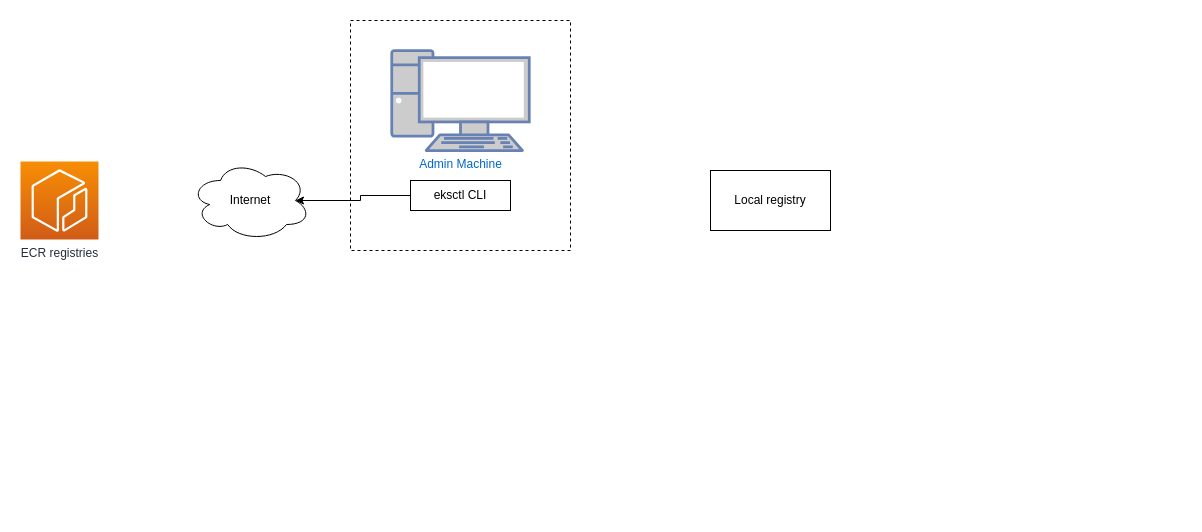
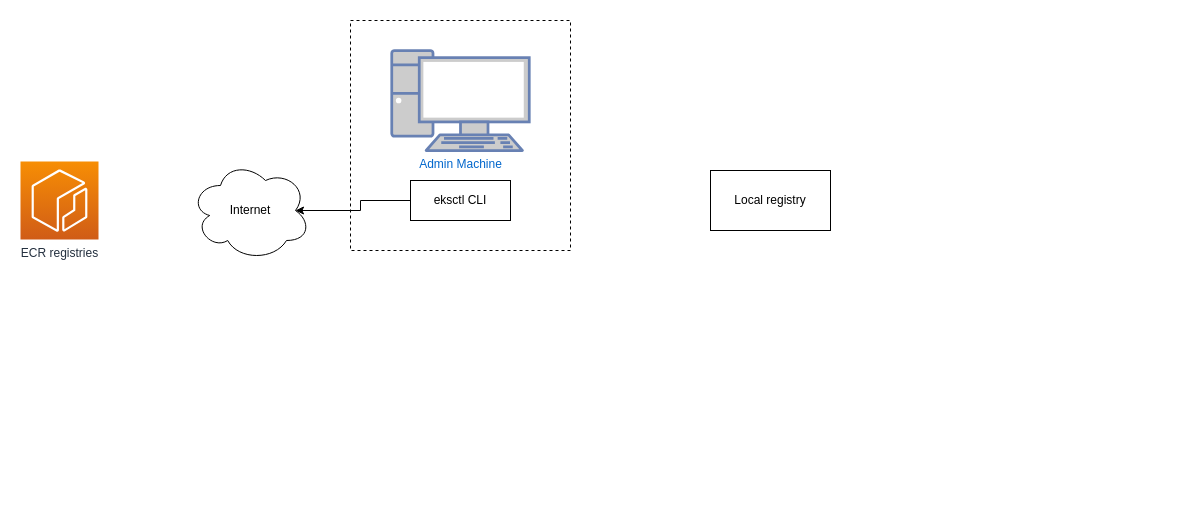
node "eksctl CLI": size 100x30 -> 100x40
node "Internet": size 120x80 -> 120x100
